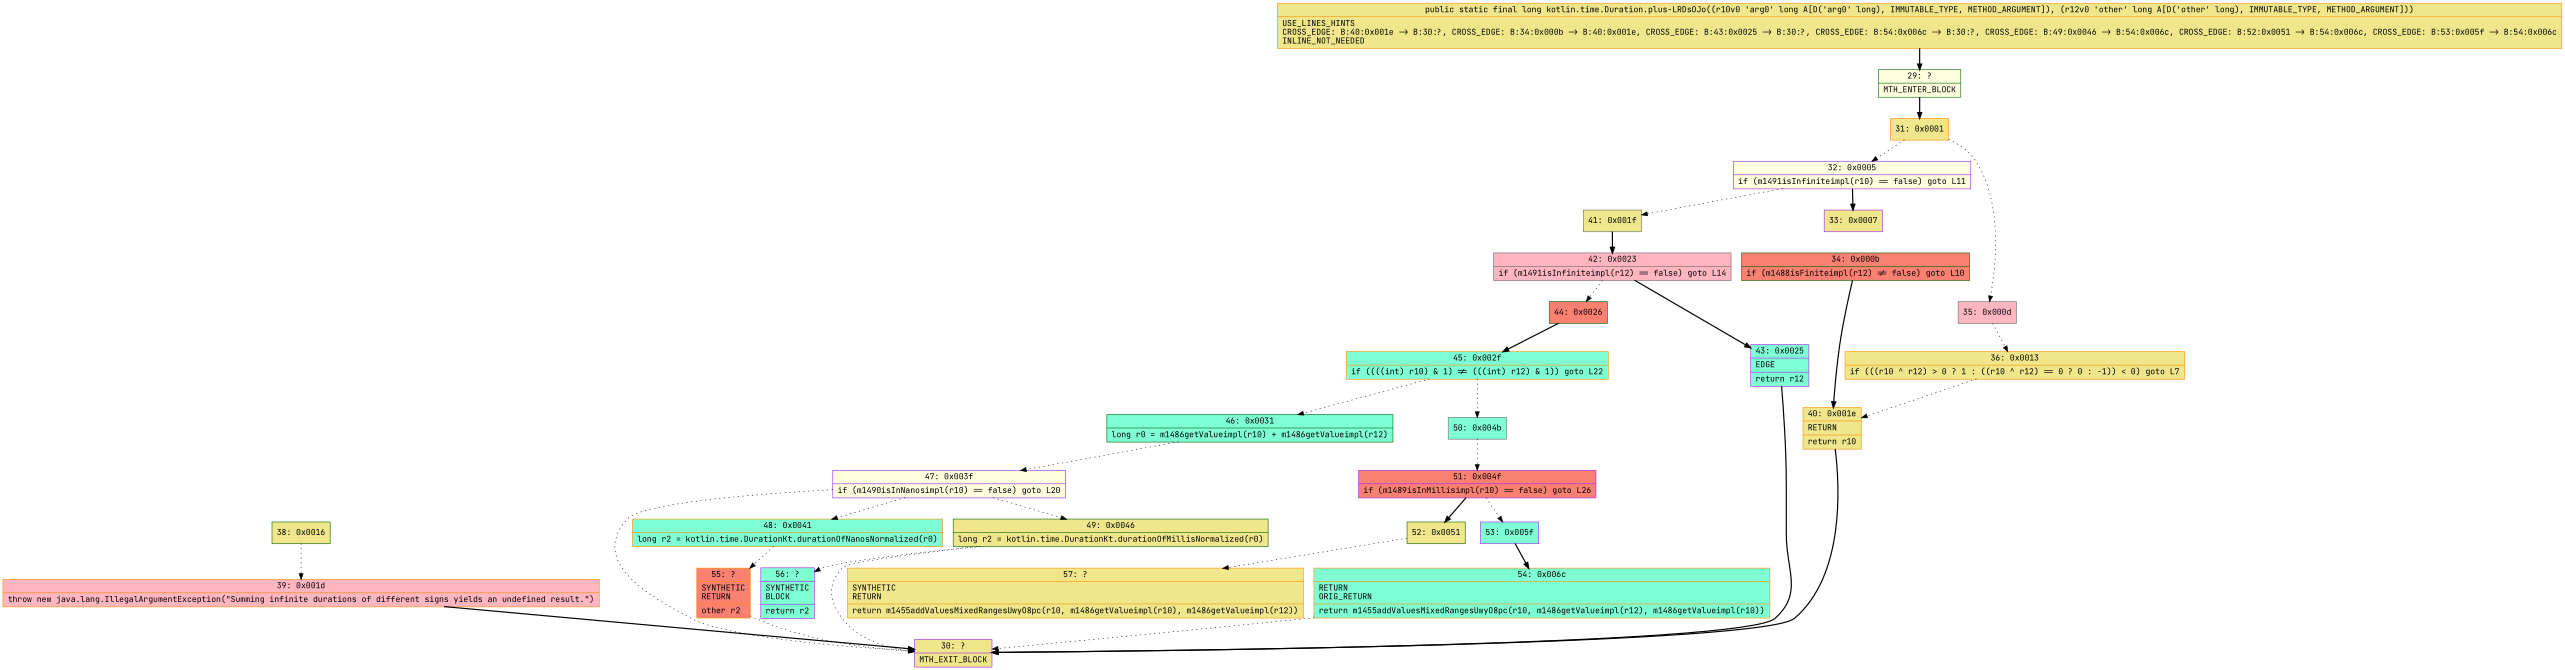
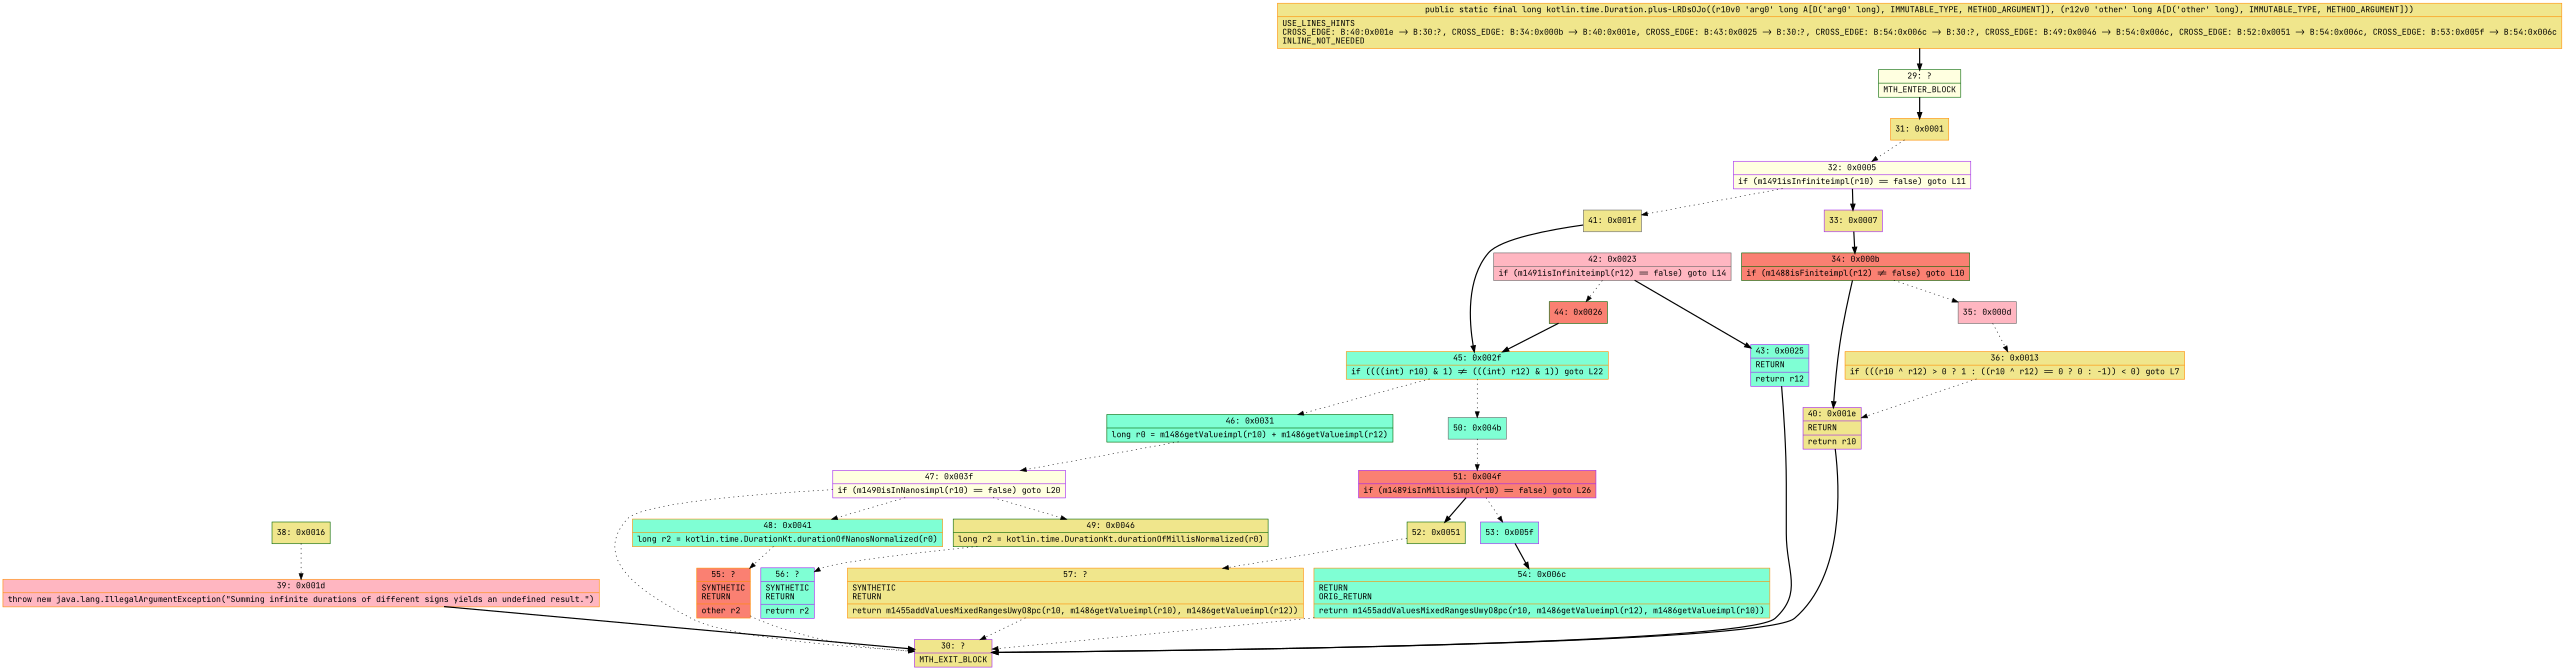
edge "31: 0x0001" -> "35: 0x000d": now "34: 0x000b" -> "35: 0x000d"
edge "41: 0x001f" -> "42: 0x0023": now "41: 0x001f" -> "45: 0x002f"
edge "33: 0x0007" -> "34: 0x000b": added
node "43: 0x0025": text "EDGE" -> "RETURN"
node "40: 0x001e": color darkorange -> purple
edge "49: 0x0046" -> "30: ?": now "57: ?" -> "30: ?"
node "56: ?": text "BLOCK" -> "RETURN"
